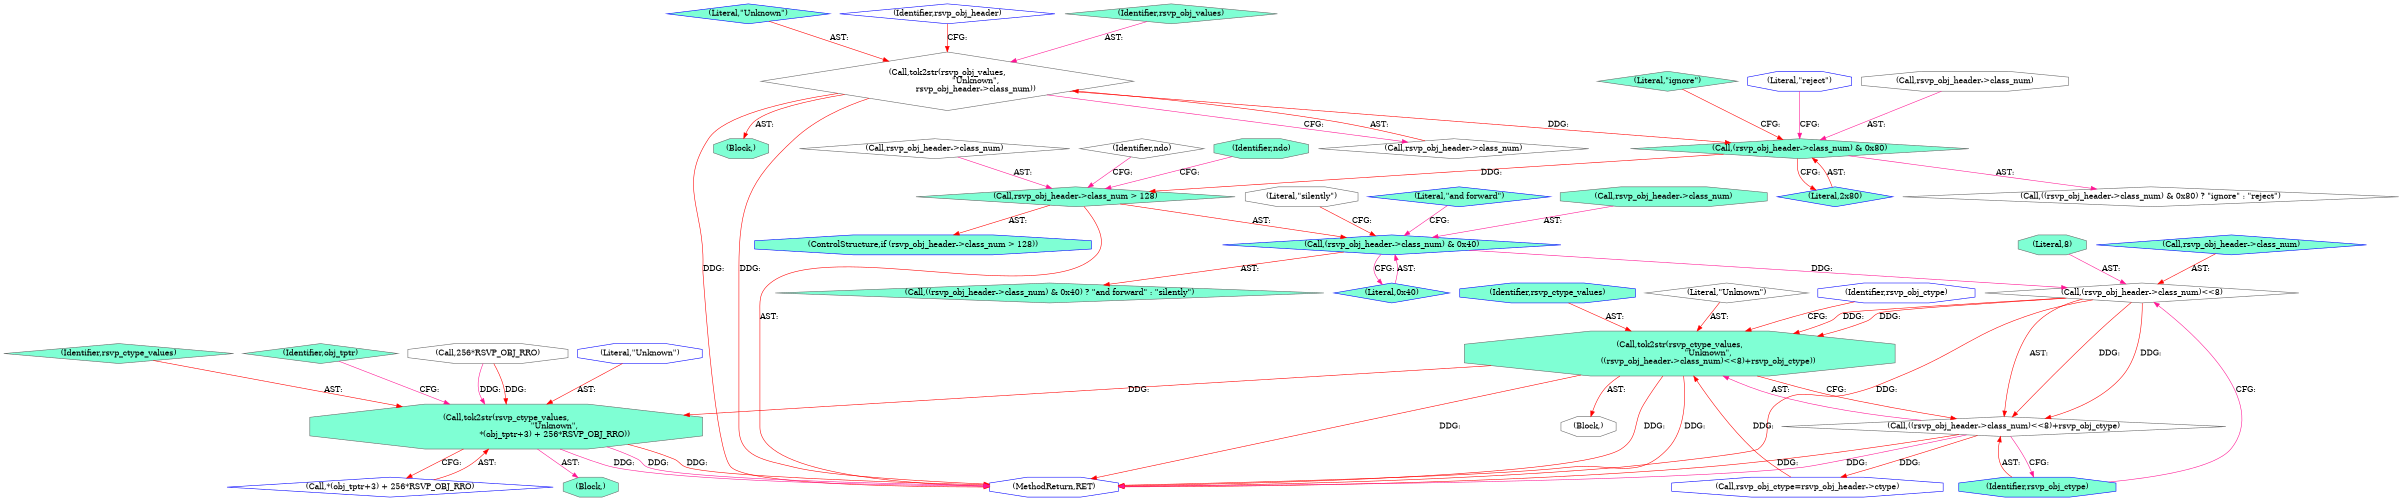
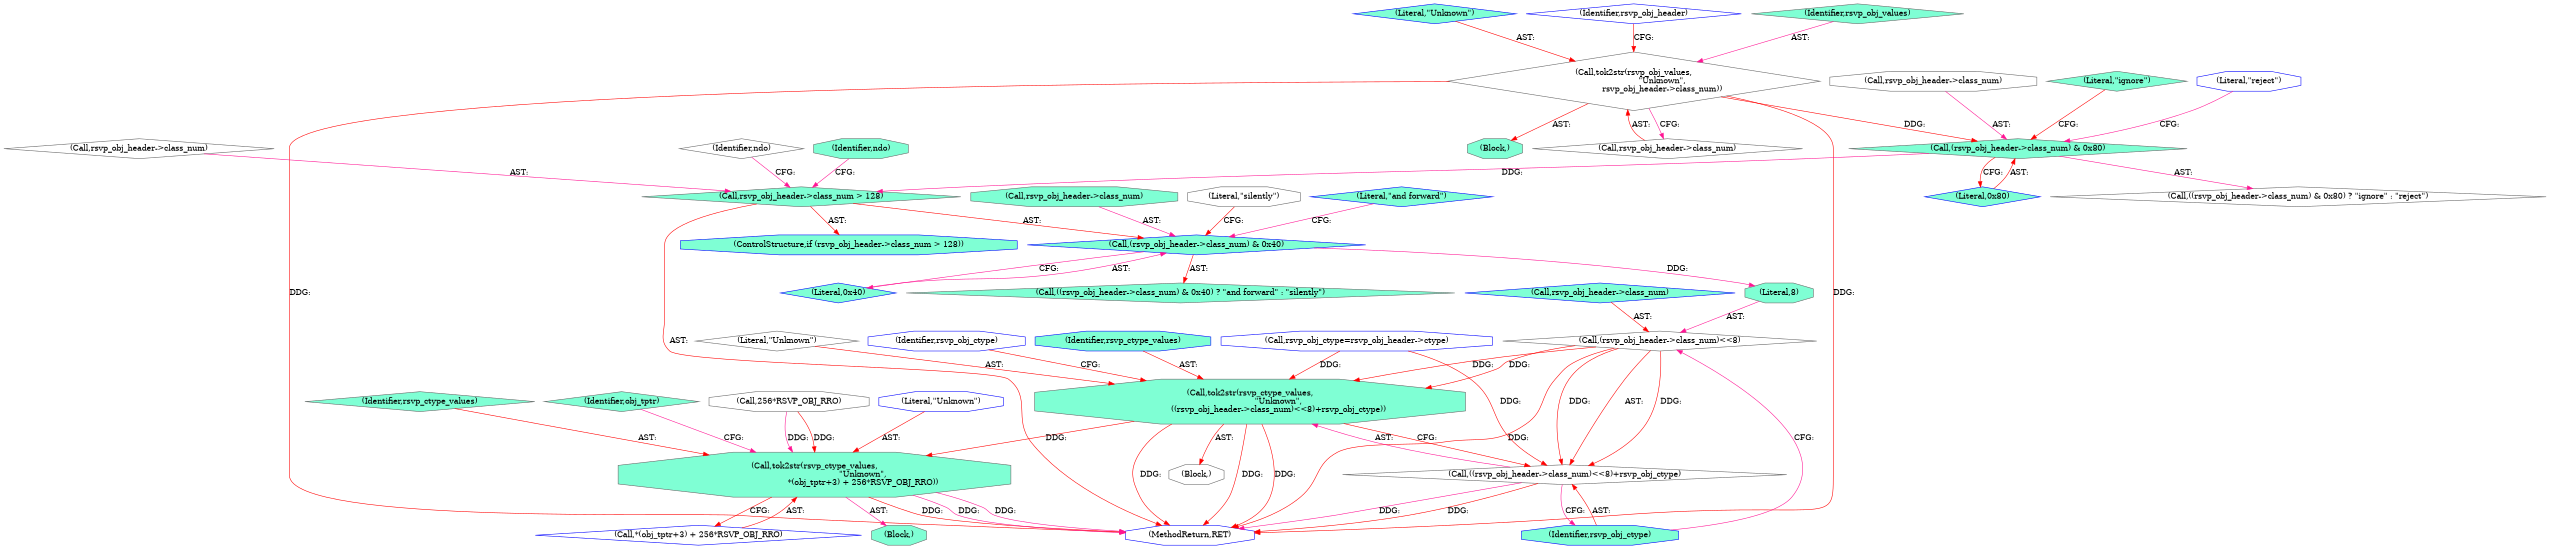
edge "(Call,(rsvp_obj_header->class_num) & 0x80)" -> "(Call,rsvp_obj_header->class_num > 128)": color red -> deeppink
node "(Literal,2x80)": label "(Literal,2x80)" -> "(Literal,0x80)"
edge "(Call,(rsvp_obj_header->class_num) & 0x40)" -> "(Call,(rsvp_obj_header->class_num)<<8)": now "(Call,(rsvp_obj_header->class_num) & 0x40)" -> "(Literal,8)"
edge "(Call,((rsvp_obj_header->class_num)<<8)+rsvp_obj_ctype)" -> "(Call,rsvp_obj_ctype=rsvp_obj_header->ctype)": reversed
